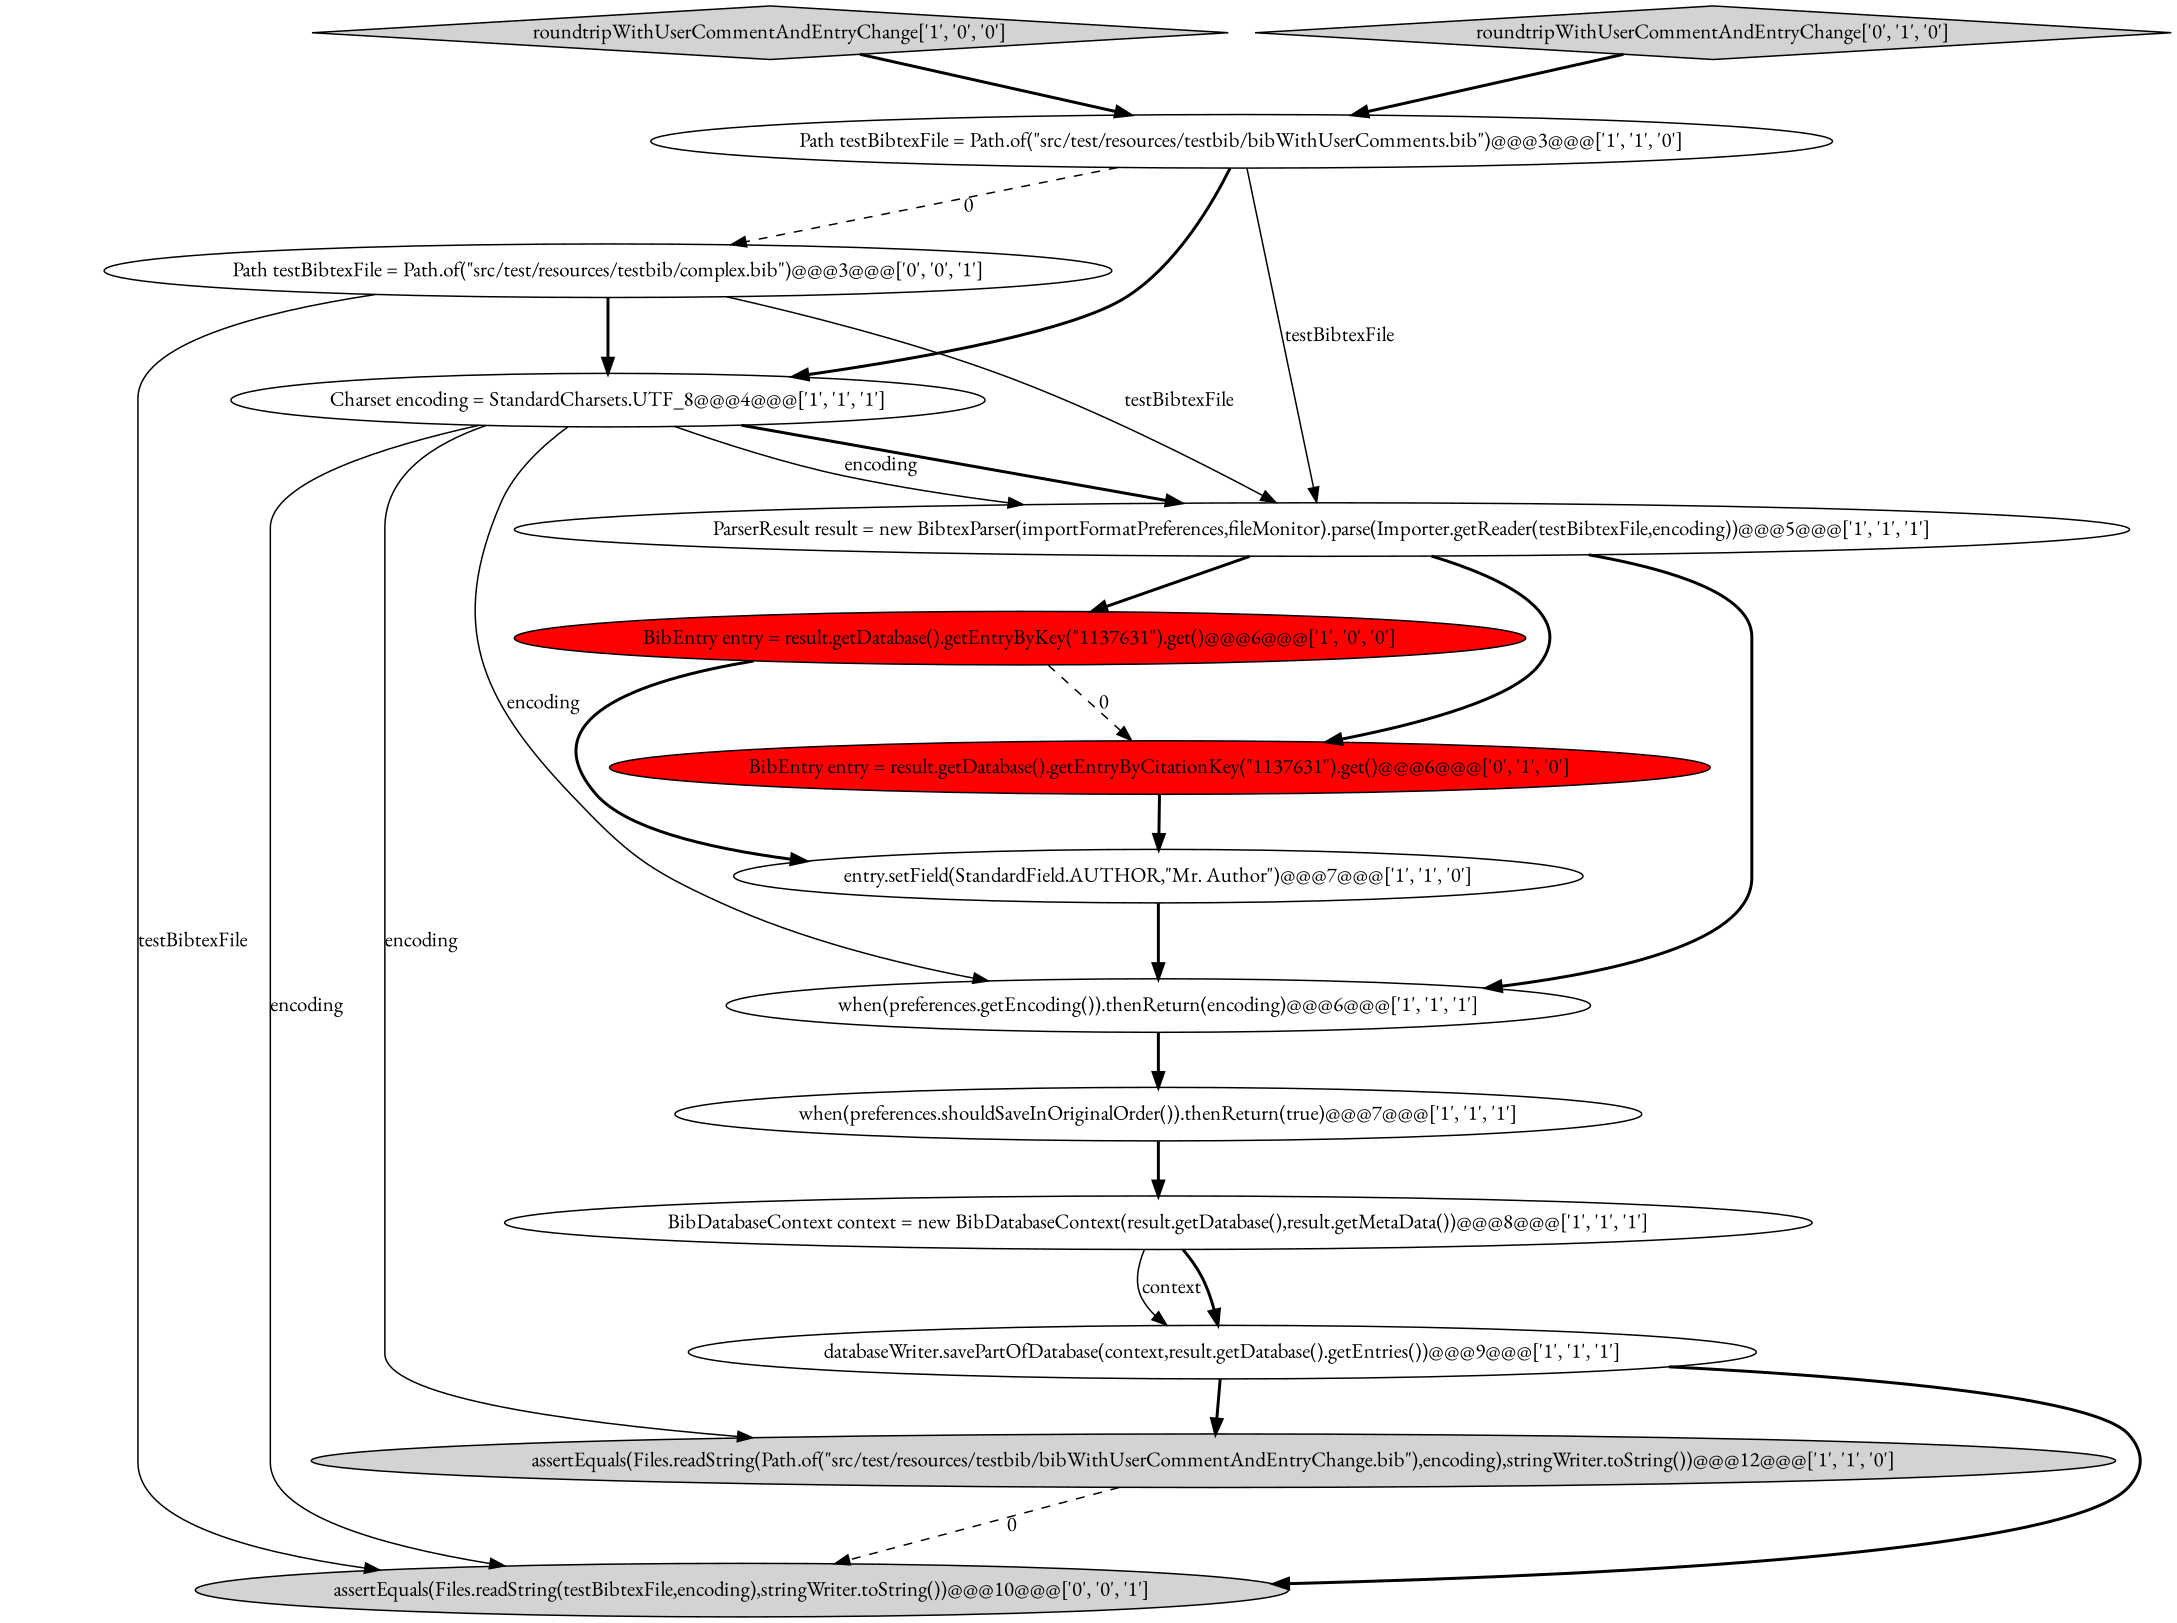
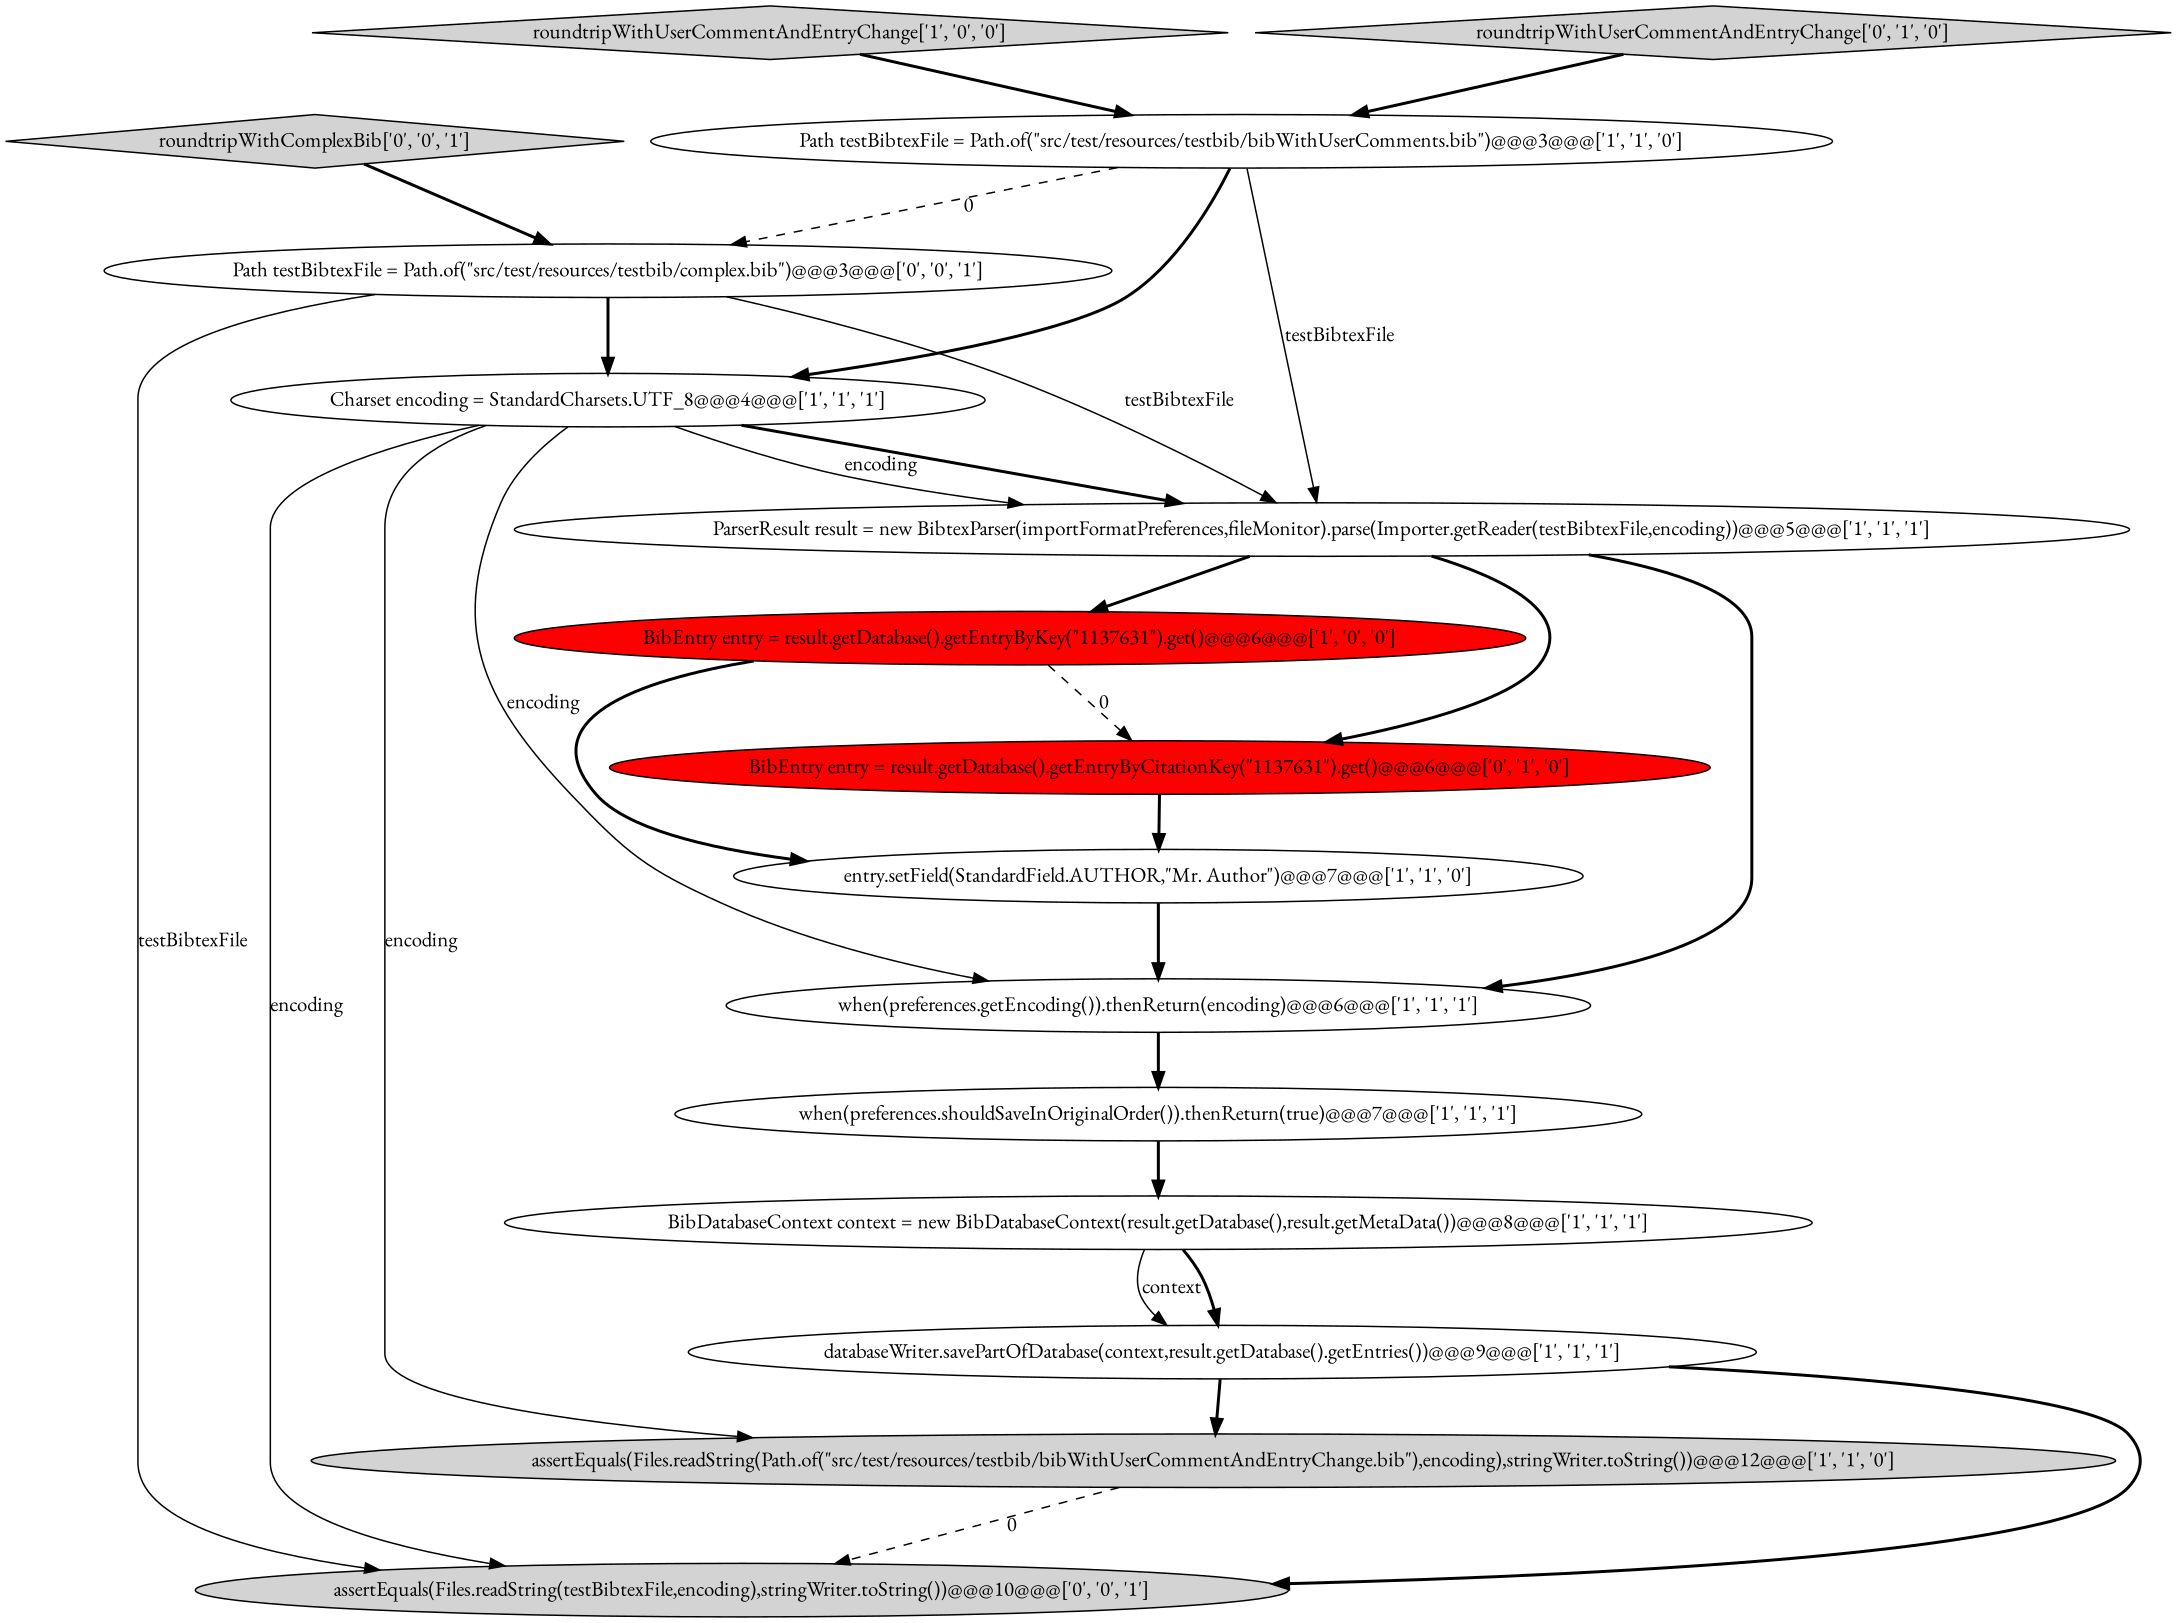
node "roundtripWithComplexBib['0', '0', '1']": added
